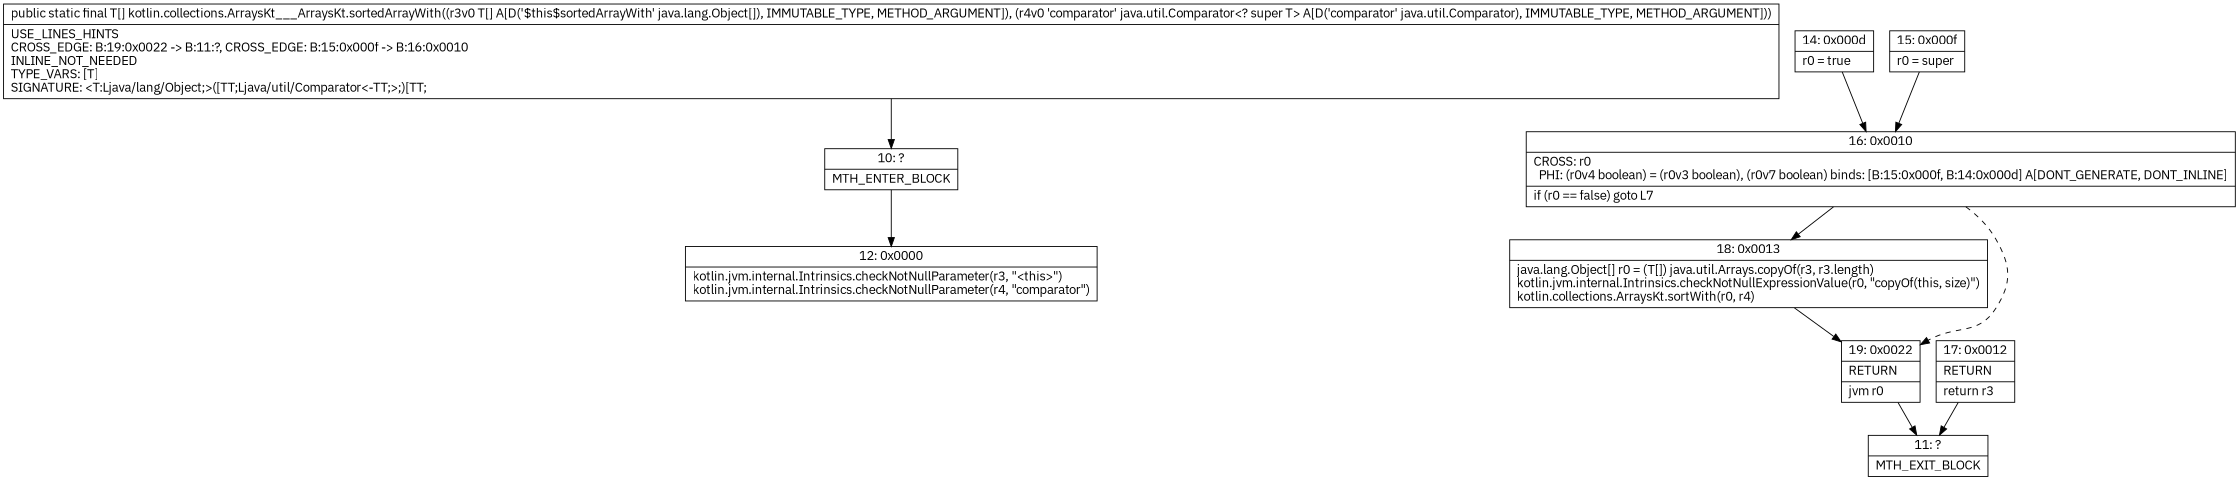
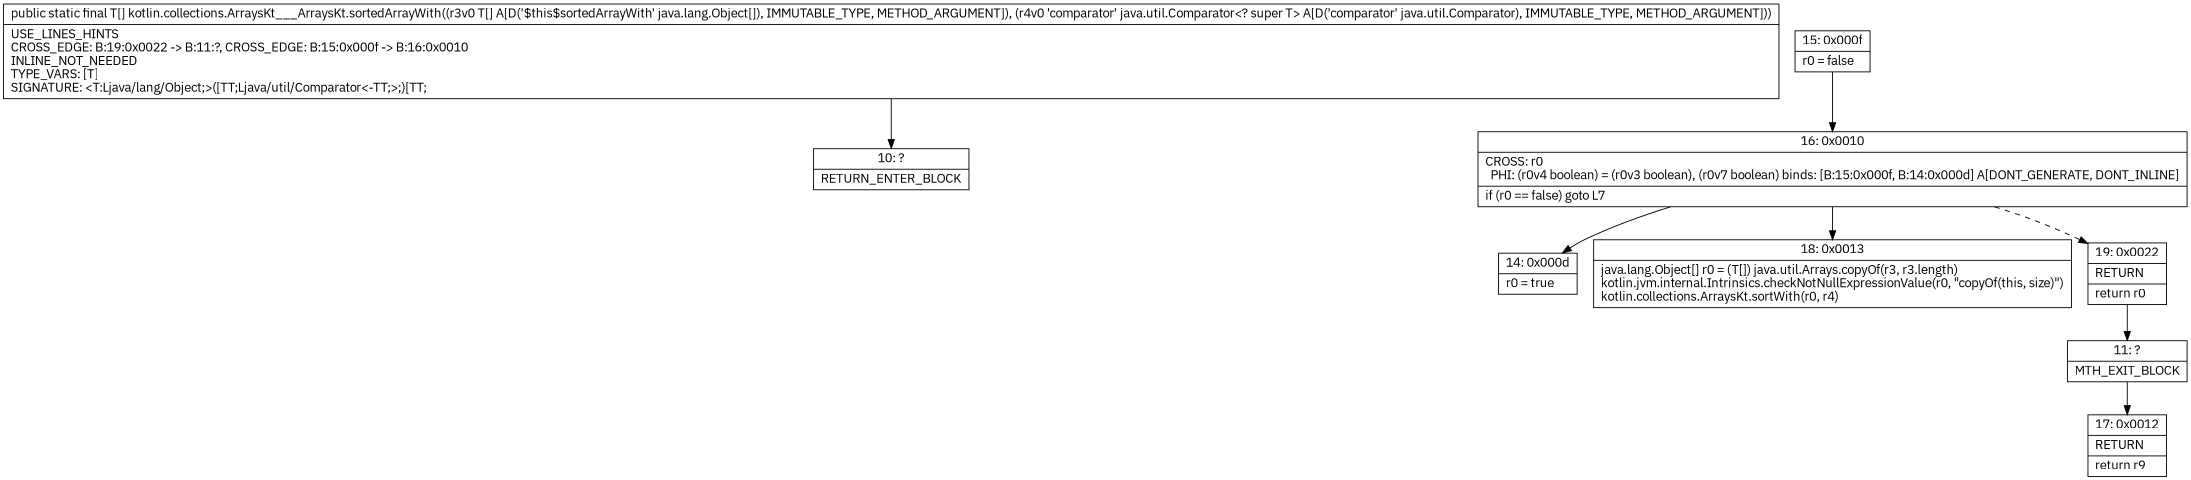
node "15: 0x000f": text "r0 = super" -> "r0 = false"
edge "14: 0x000d" -> "16: 0x0010": reversed
node "10: ?": text "MTH_ENTER_BLOCK" -> "RETURN_ENTER_BLOCK"
node "12: 0x0000": removed
edge "18: 0x0013" -> "19: 0x0022": removed
node "19: 0x0022": text "jvm r0" -> "return r0"
node "17: 0x0012": text "return r3" -> "return r9"
edge "17: 0x0012" -> "11: ?": reversed
